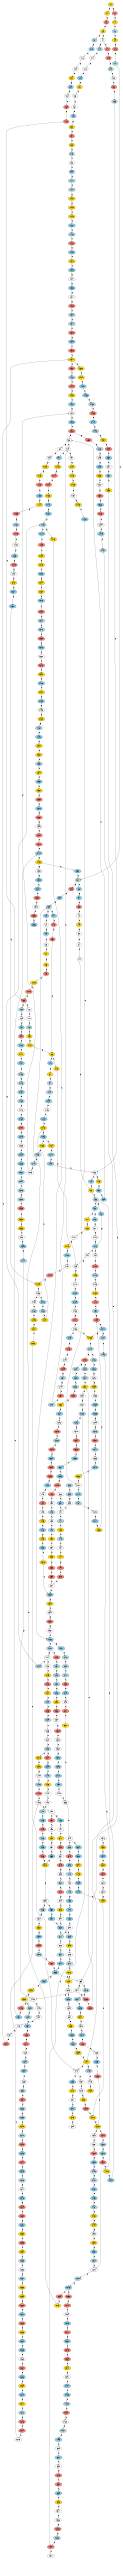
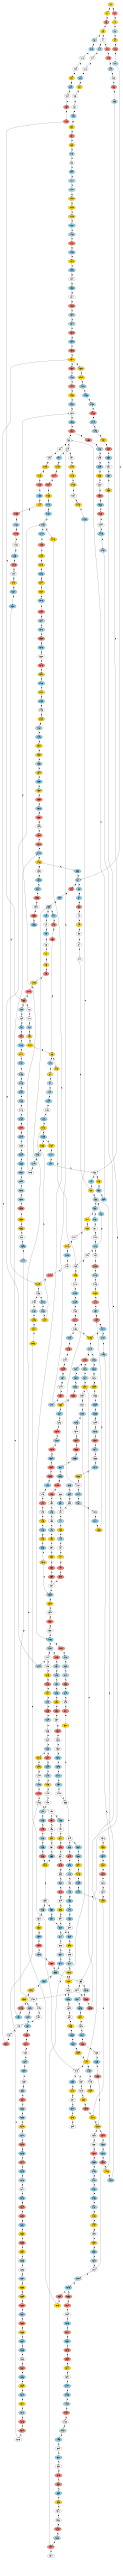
node "S201": fillcolor skyblue -> salmon
